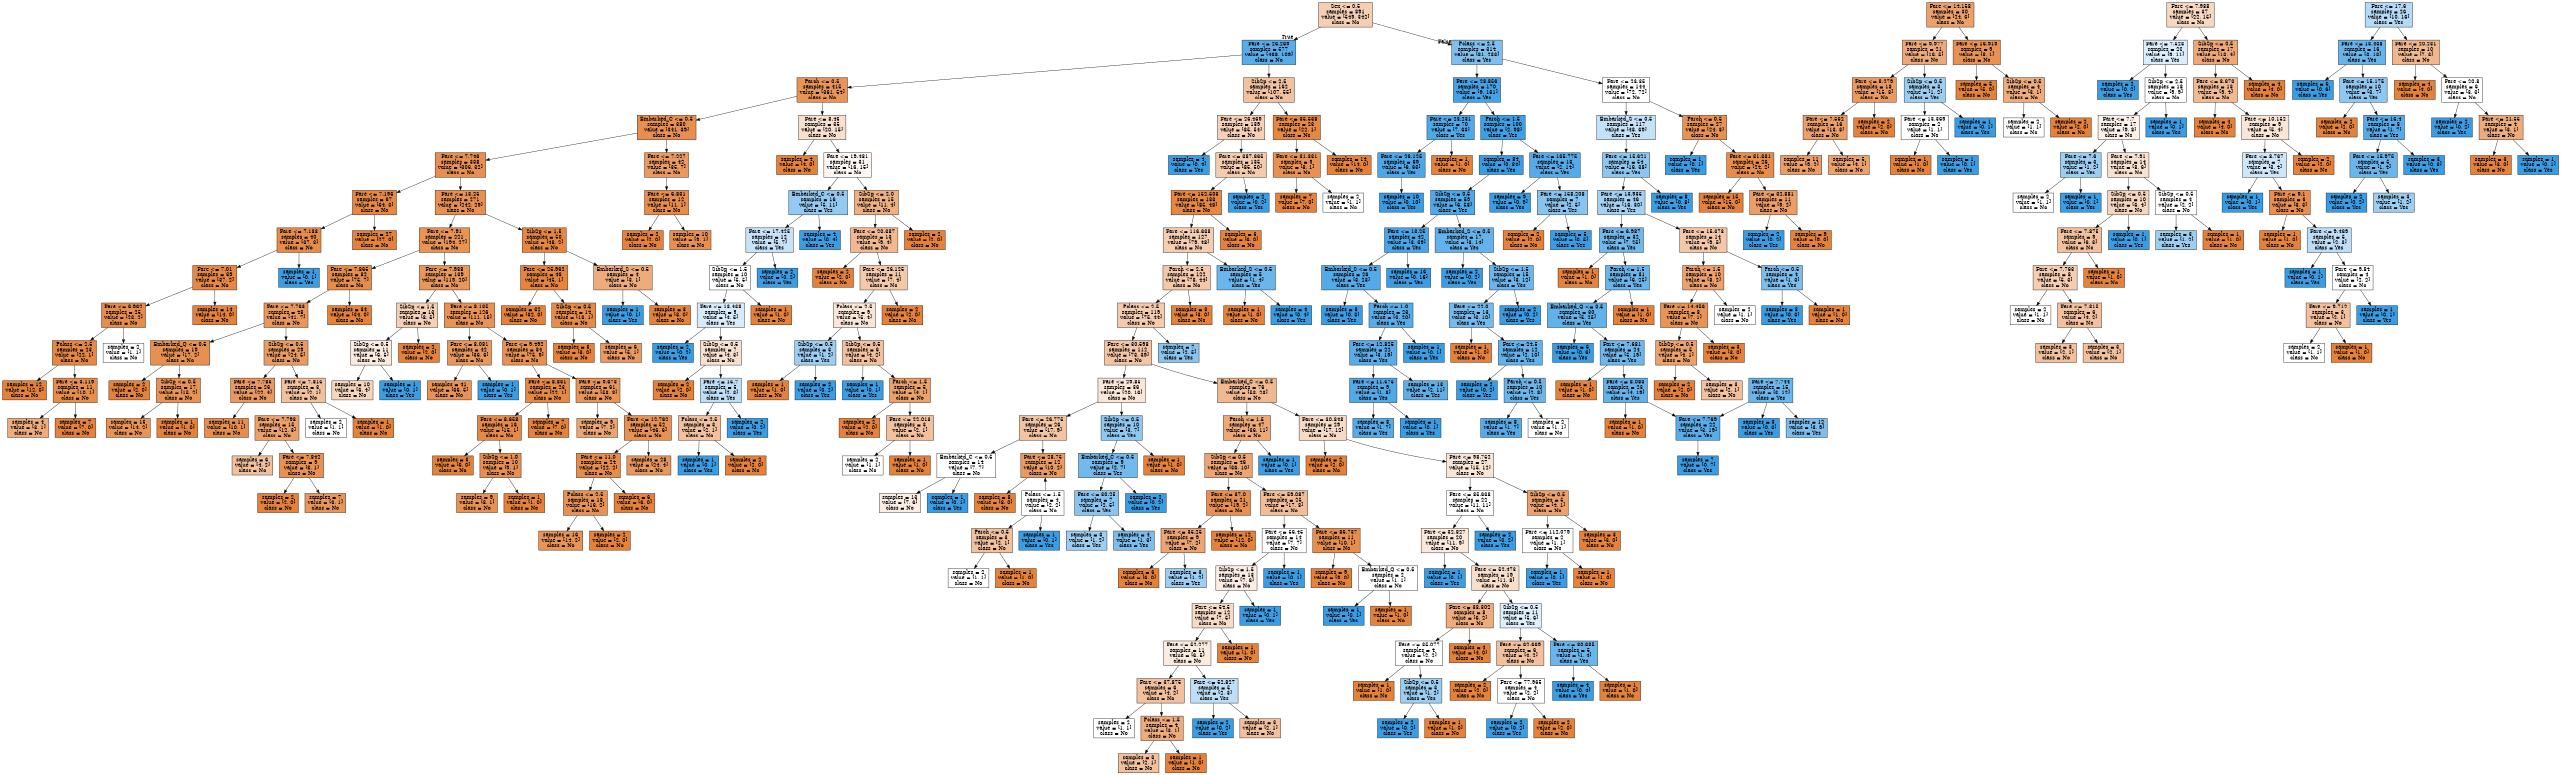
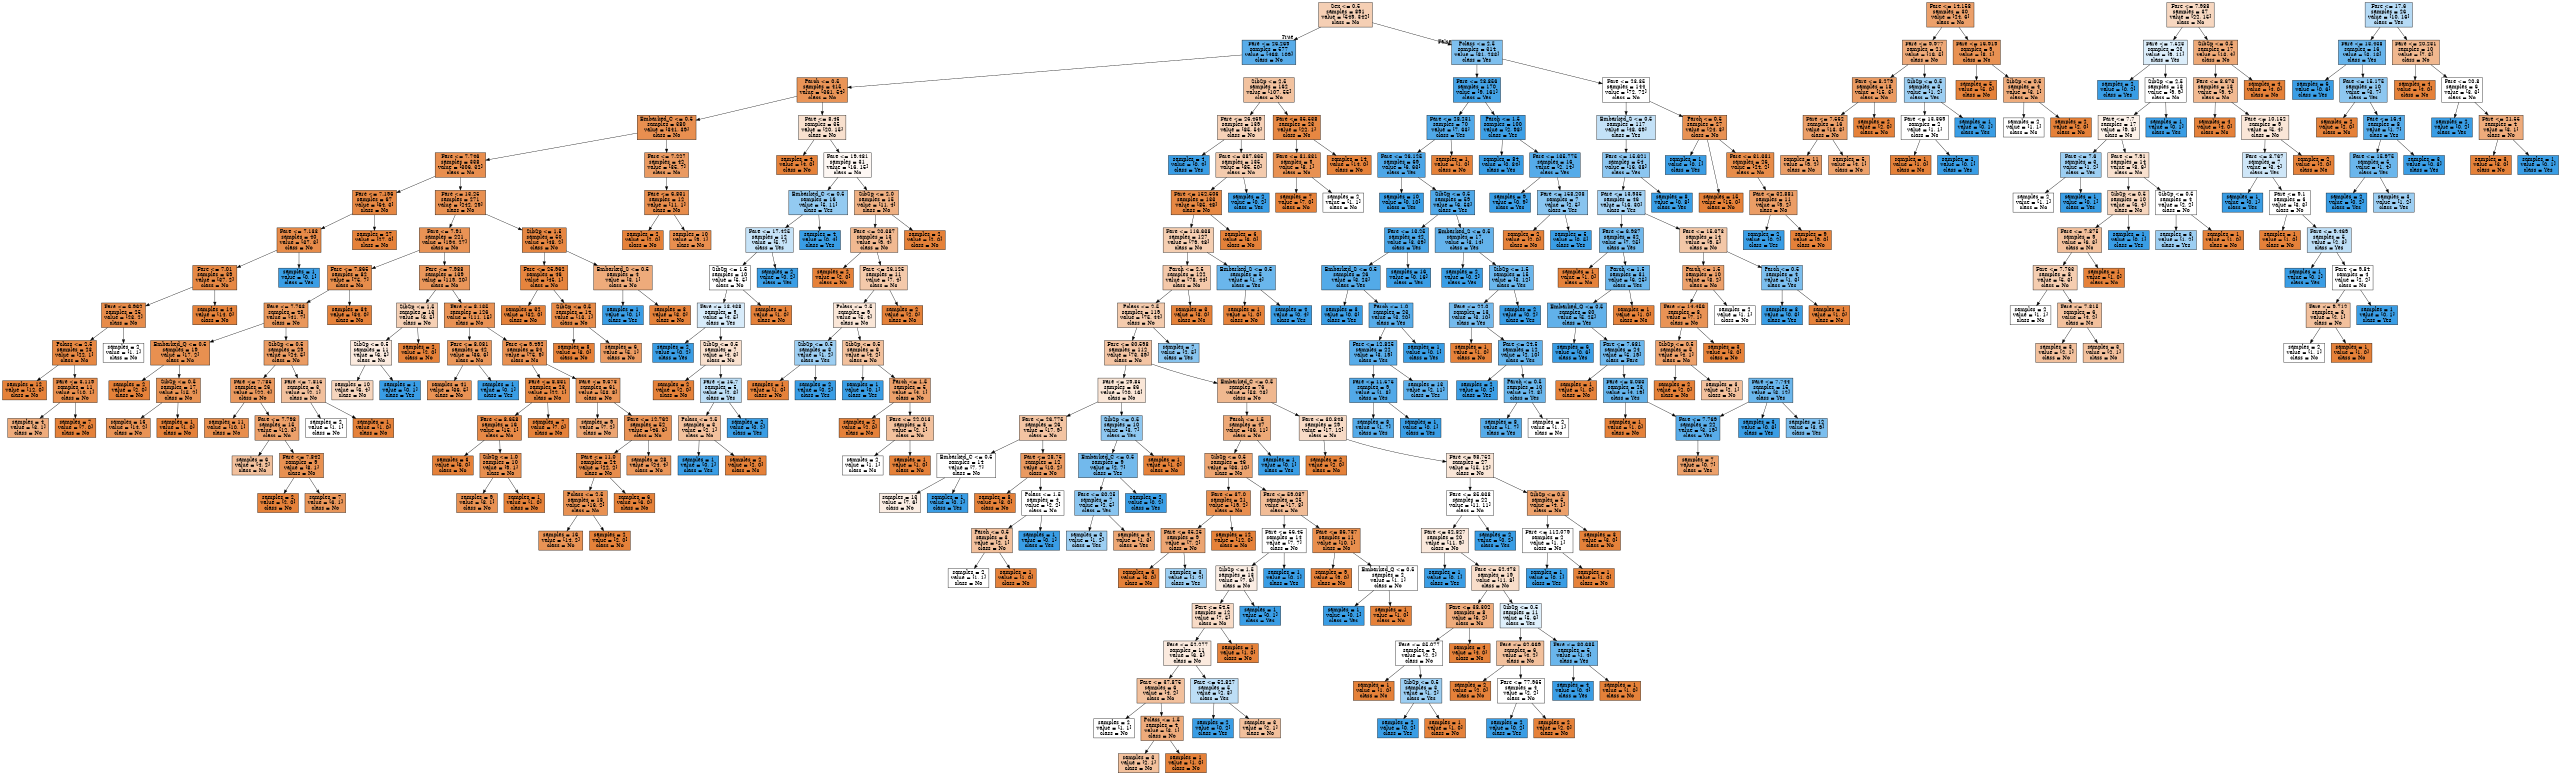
edge "Fare <= 26.269 samples = 577 value = [468, 109] class = No" -> "SibSp <= 2.5 samples = 162 value = [107, 55] class = No": removed
edge "samples = 84 value = [0, 84] class = Yes" -> "SibSp <= 0.5 samples = 59 value = [6, 53] class = Yes": now "Fare <= 26.125 samples = 69 value = [6, 63] class = Yes" -> "SibSp <= 0.5 samples = 59 value = [6, 53] class = Yes"
edge "Fare <= 31.331 samples = 26 value = [24, 2] class = No" -> "samples = 15 value = [15, 0] class = No": now "Parch <= 0.5 samples = 27 value = [24, 3] class = No" -> "samples = 15 value = [15, 0] class = No"
node "Fare <= 9.1 samples = 6 value = [3, 3] class = No": fillcolor #e88e4e -> #ffffff
node "Fare <= 7.681 samples = 24 value = [5, 19] class = Yes": label "Fare <= 7.681 samples = 24 value = [5, 19] class = Yes" -> "Fare <= 7.681 samples = 24 value = [5, 19] class = Fare"
edge "Fare <= 7.785 samples = 26 value = [22, 4] class = No" -> "Fare <= 7.798 samples = 15 value = [12, 3] class = No": added
node "samples = 7 value = [0, 7] class = Yes": fillcolor #399de5 -> #eca06a
edge "Pclass <= 1.5 samples = 4 value = [2, 2] class = No" -> "Fare <= 28.75 samples = 12 value = [10, 2] class = No": reversed
node "samples = 4 value = [1, 3] class = Yes": fillcolor #7bbeee -> #eca572
